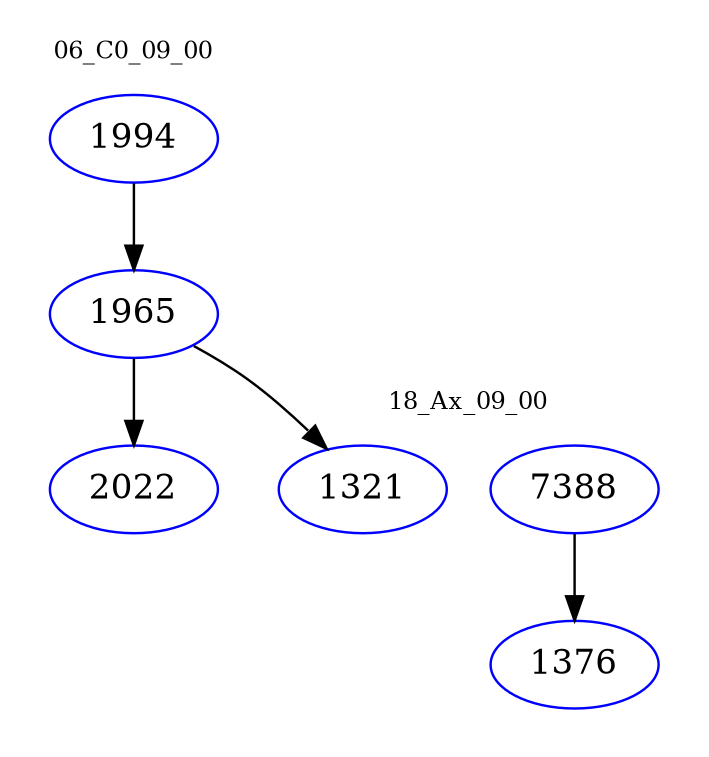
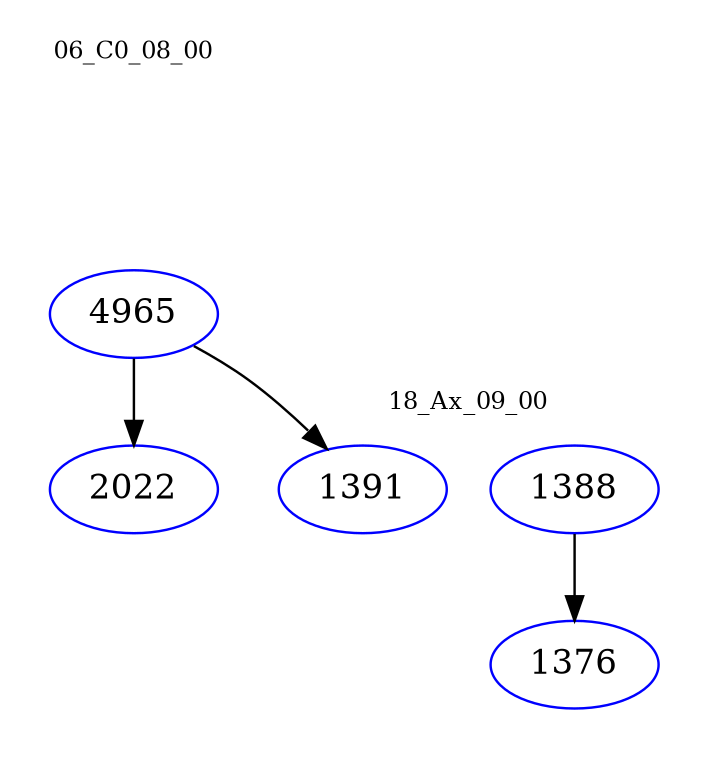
cluster "06_C0_09_00": label "06_C0_09_00" -> "06_C0_08_00"
node "1994": removed
node "1965": label "1965" -> "4965"
node "1321": label "1321" -> "1391"
node "7388": label "7388" -> "1388"
